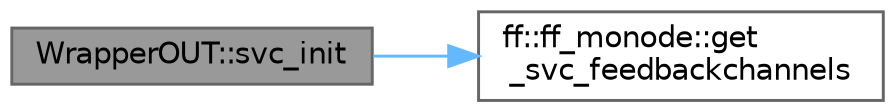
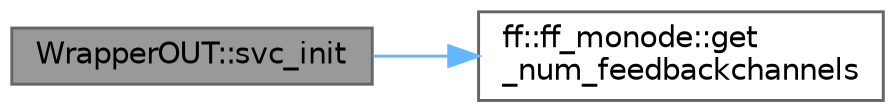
node "ff::ff_monode::get _svc_feedbackchannels": label "ff::ff_monode::get _svc_feedbackchannels" -> "ff::ff_monode::get _num_feedbackchannels"
